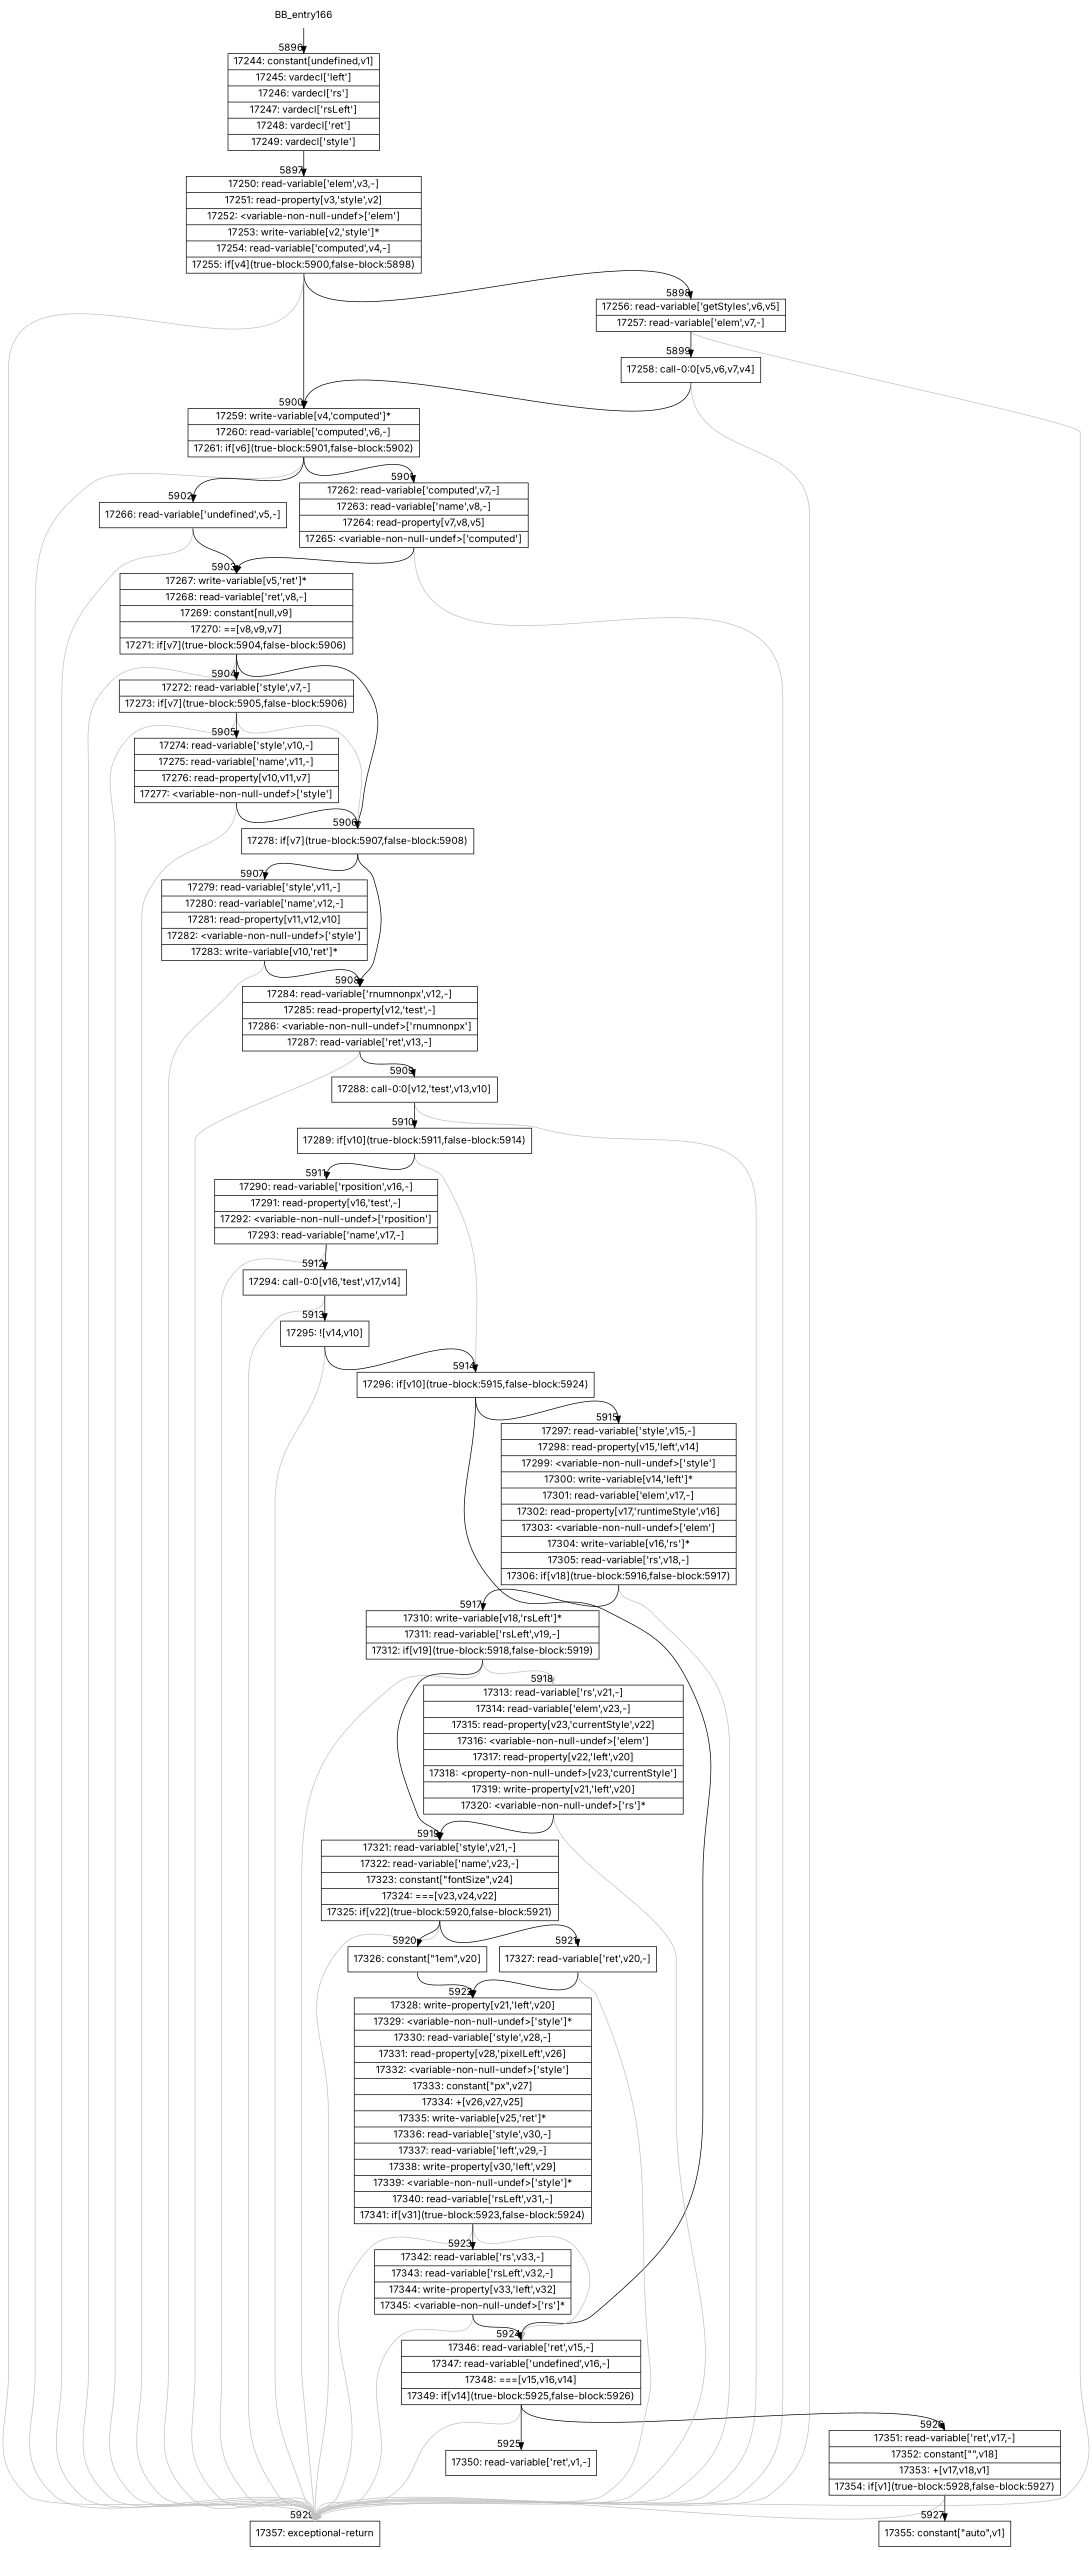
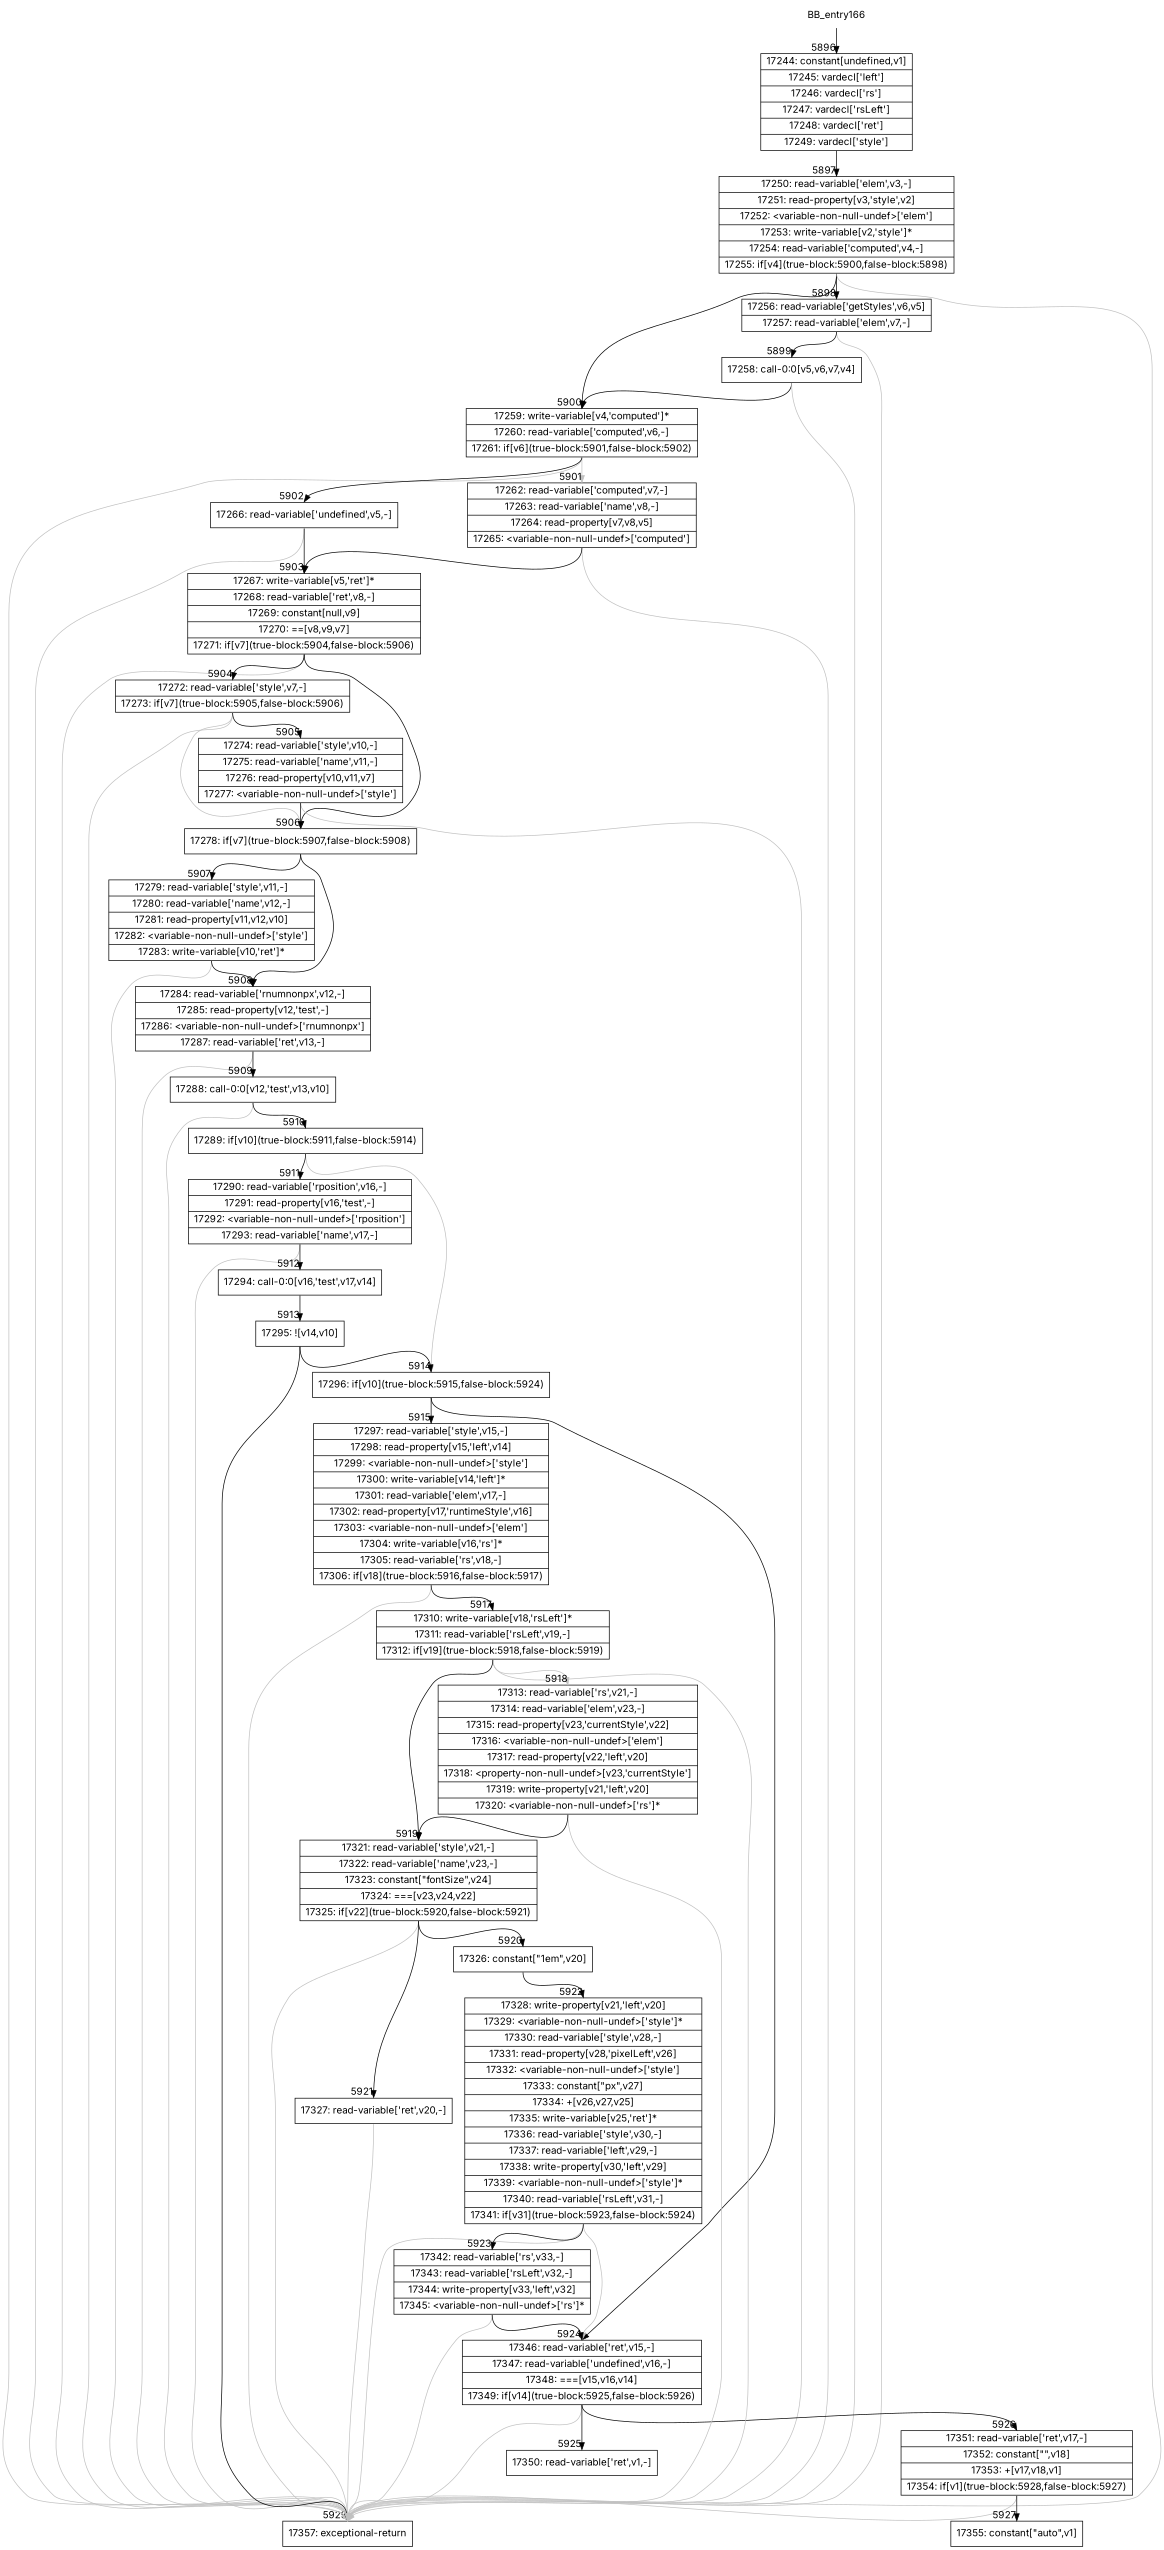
edge "17259: write-variable[v4,'computed']*" -> "17262: read-variable['computed',v7,-]": color black -> gray
edge "17294: call-0:0[v16,'test',v17,v14]" -> "17357: exceptional-return": removed
edge "17295: ![v14,v10]" -> "17357: exceptional-return": color gray -> black
edge "17327: read-variable['ret',v20,-]" -> "17328: write-property[v21,'left',v20]": removed
